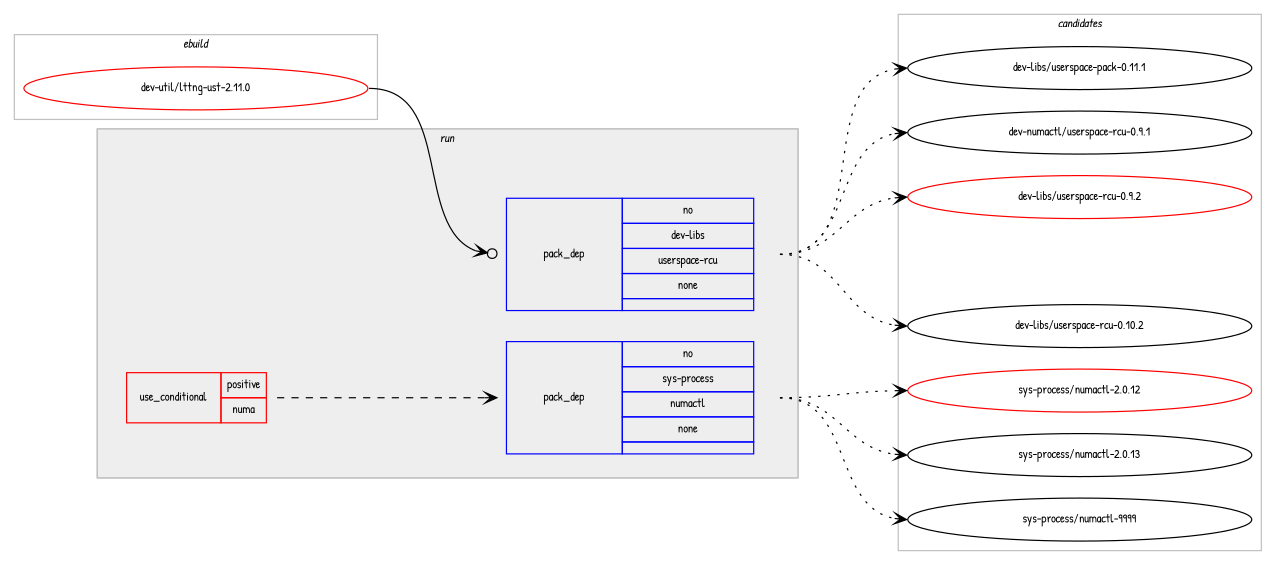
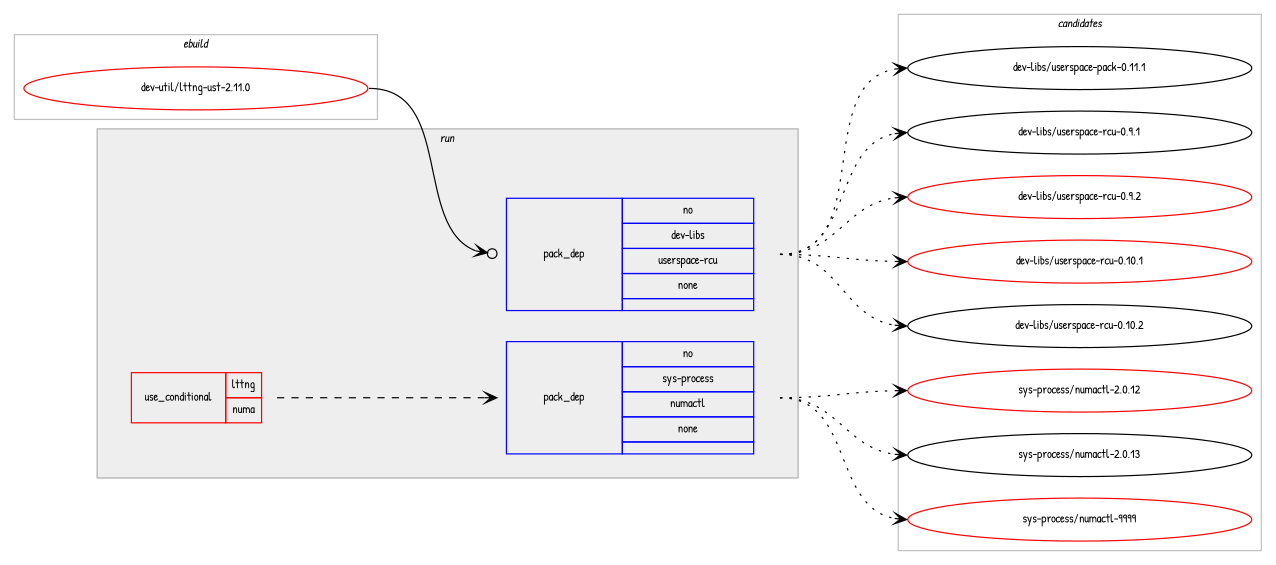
node "dev-numactl/userspace-rcu-0.9.1": label "dev-numactl/userspace-rcu-0.9.1" -> "dev-libs/userspace-rcu-0.9.1"
node "dev-libs/userspace-rcu-0.10.1": added
node "use_conditional": text "positive" -> "lttng"
node "sys-process/numactl-9999": color black -> red
